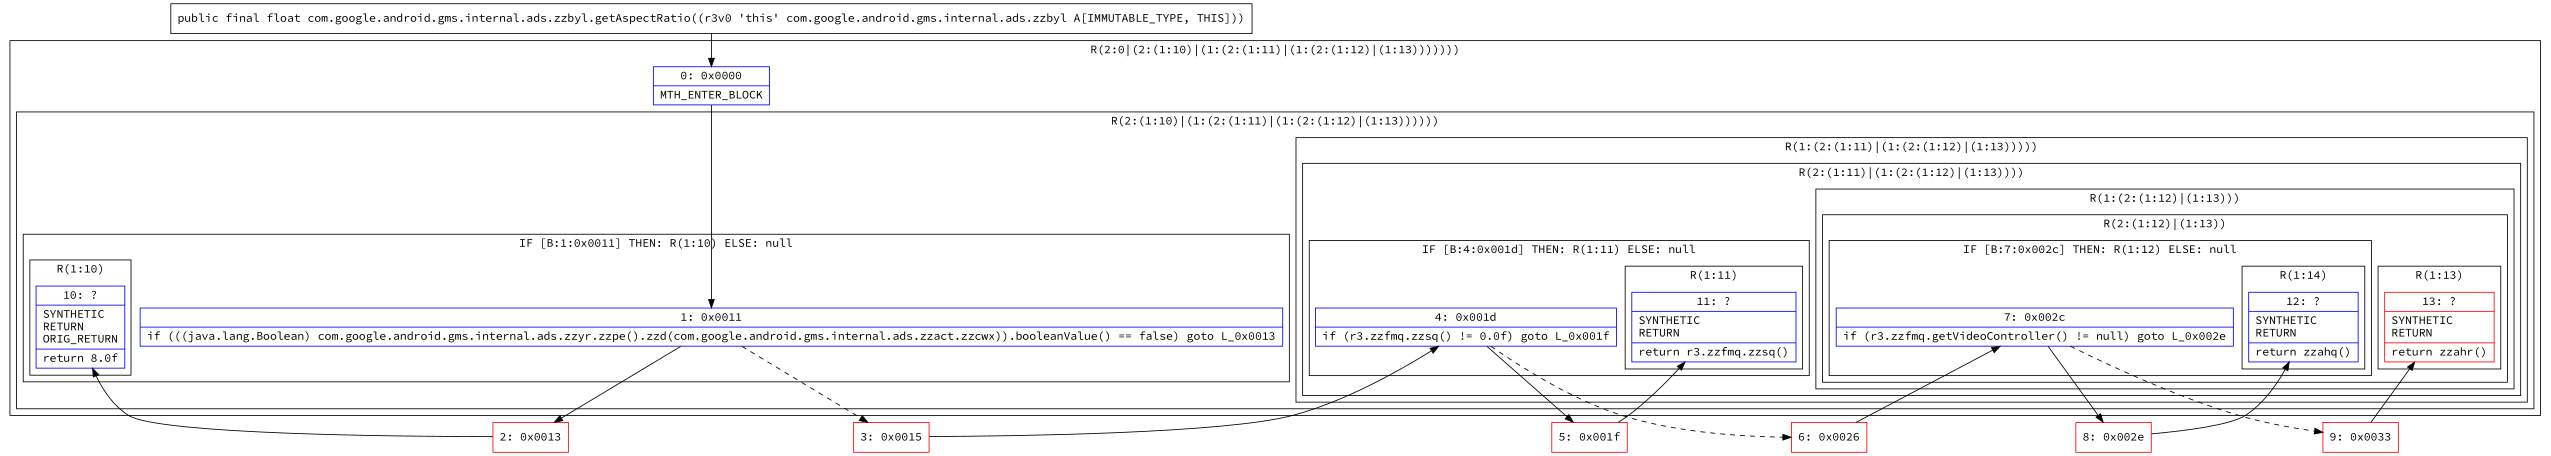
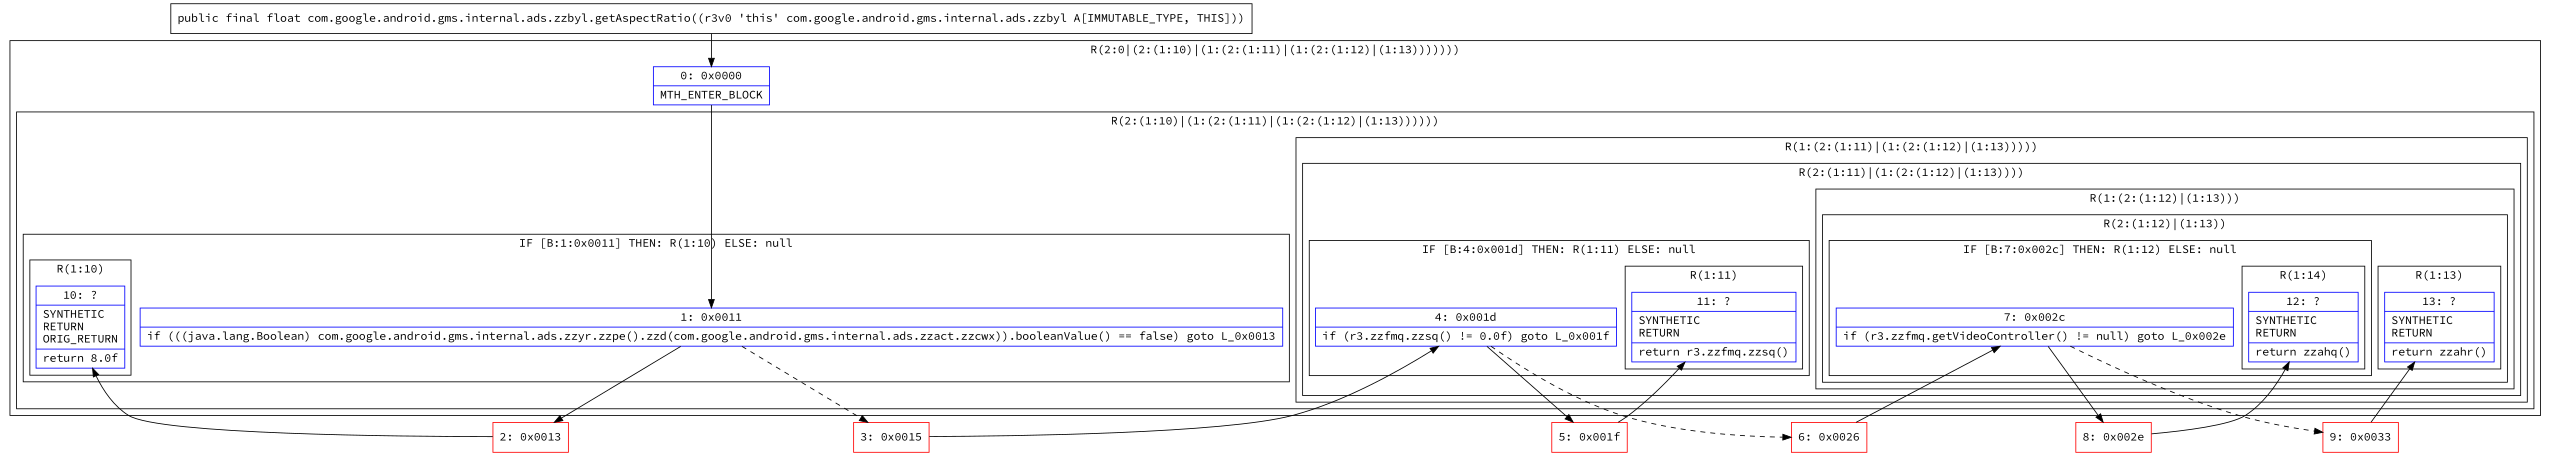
node "13: ?": color red -> blue
